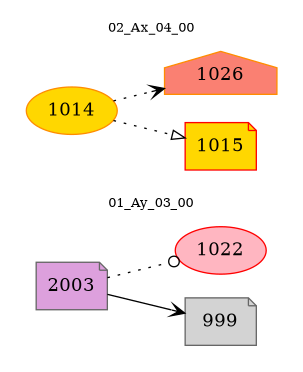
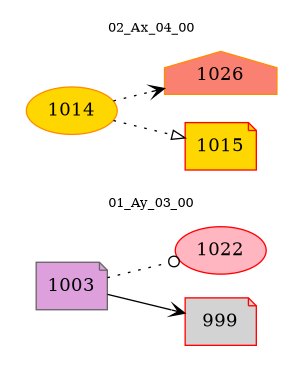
node "2003": label "2003" -> "1003"
node "999": color gray40 -> red
